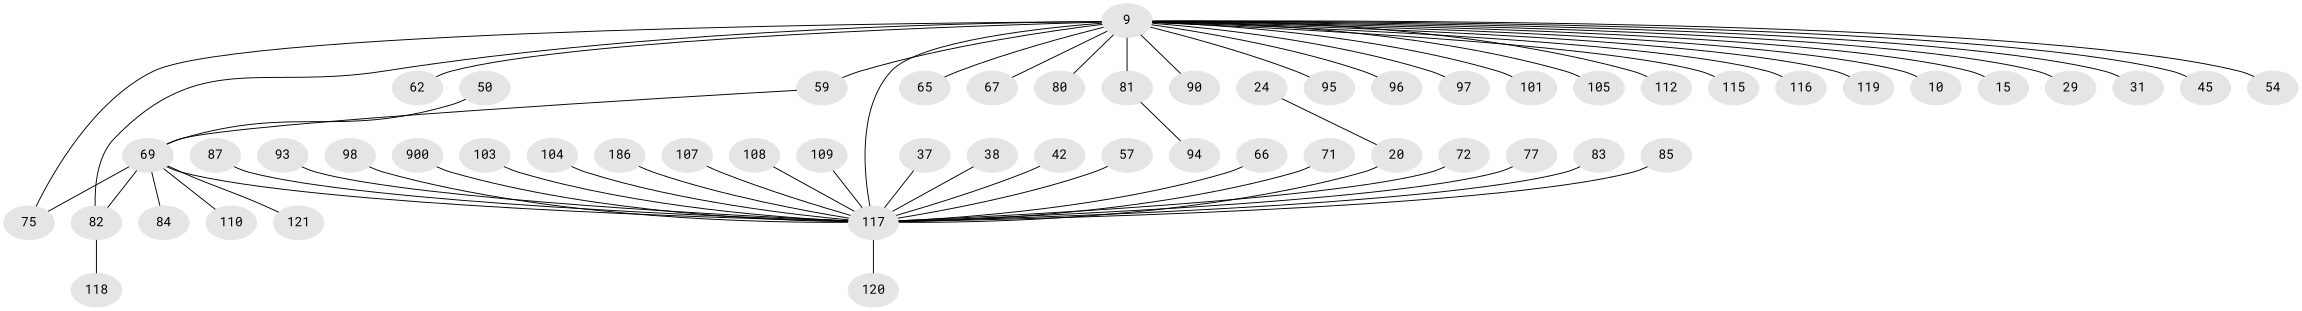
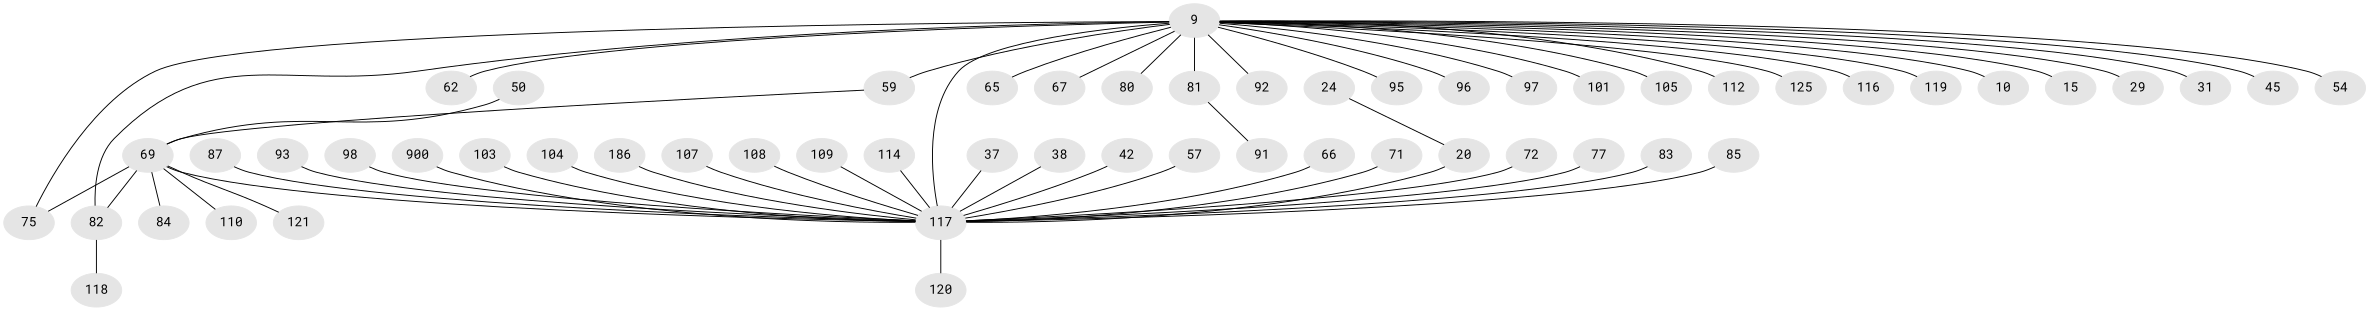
node "90": label "90" -> "92"
node "115": label "115" -> "125"
node "114": added
node "94": label "94" -> "91"
